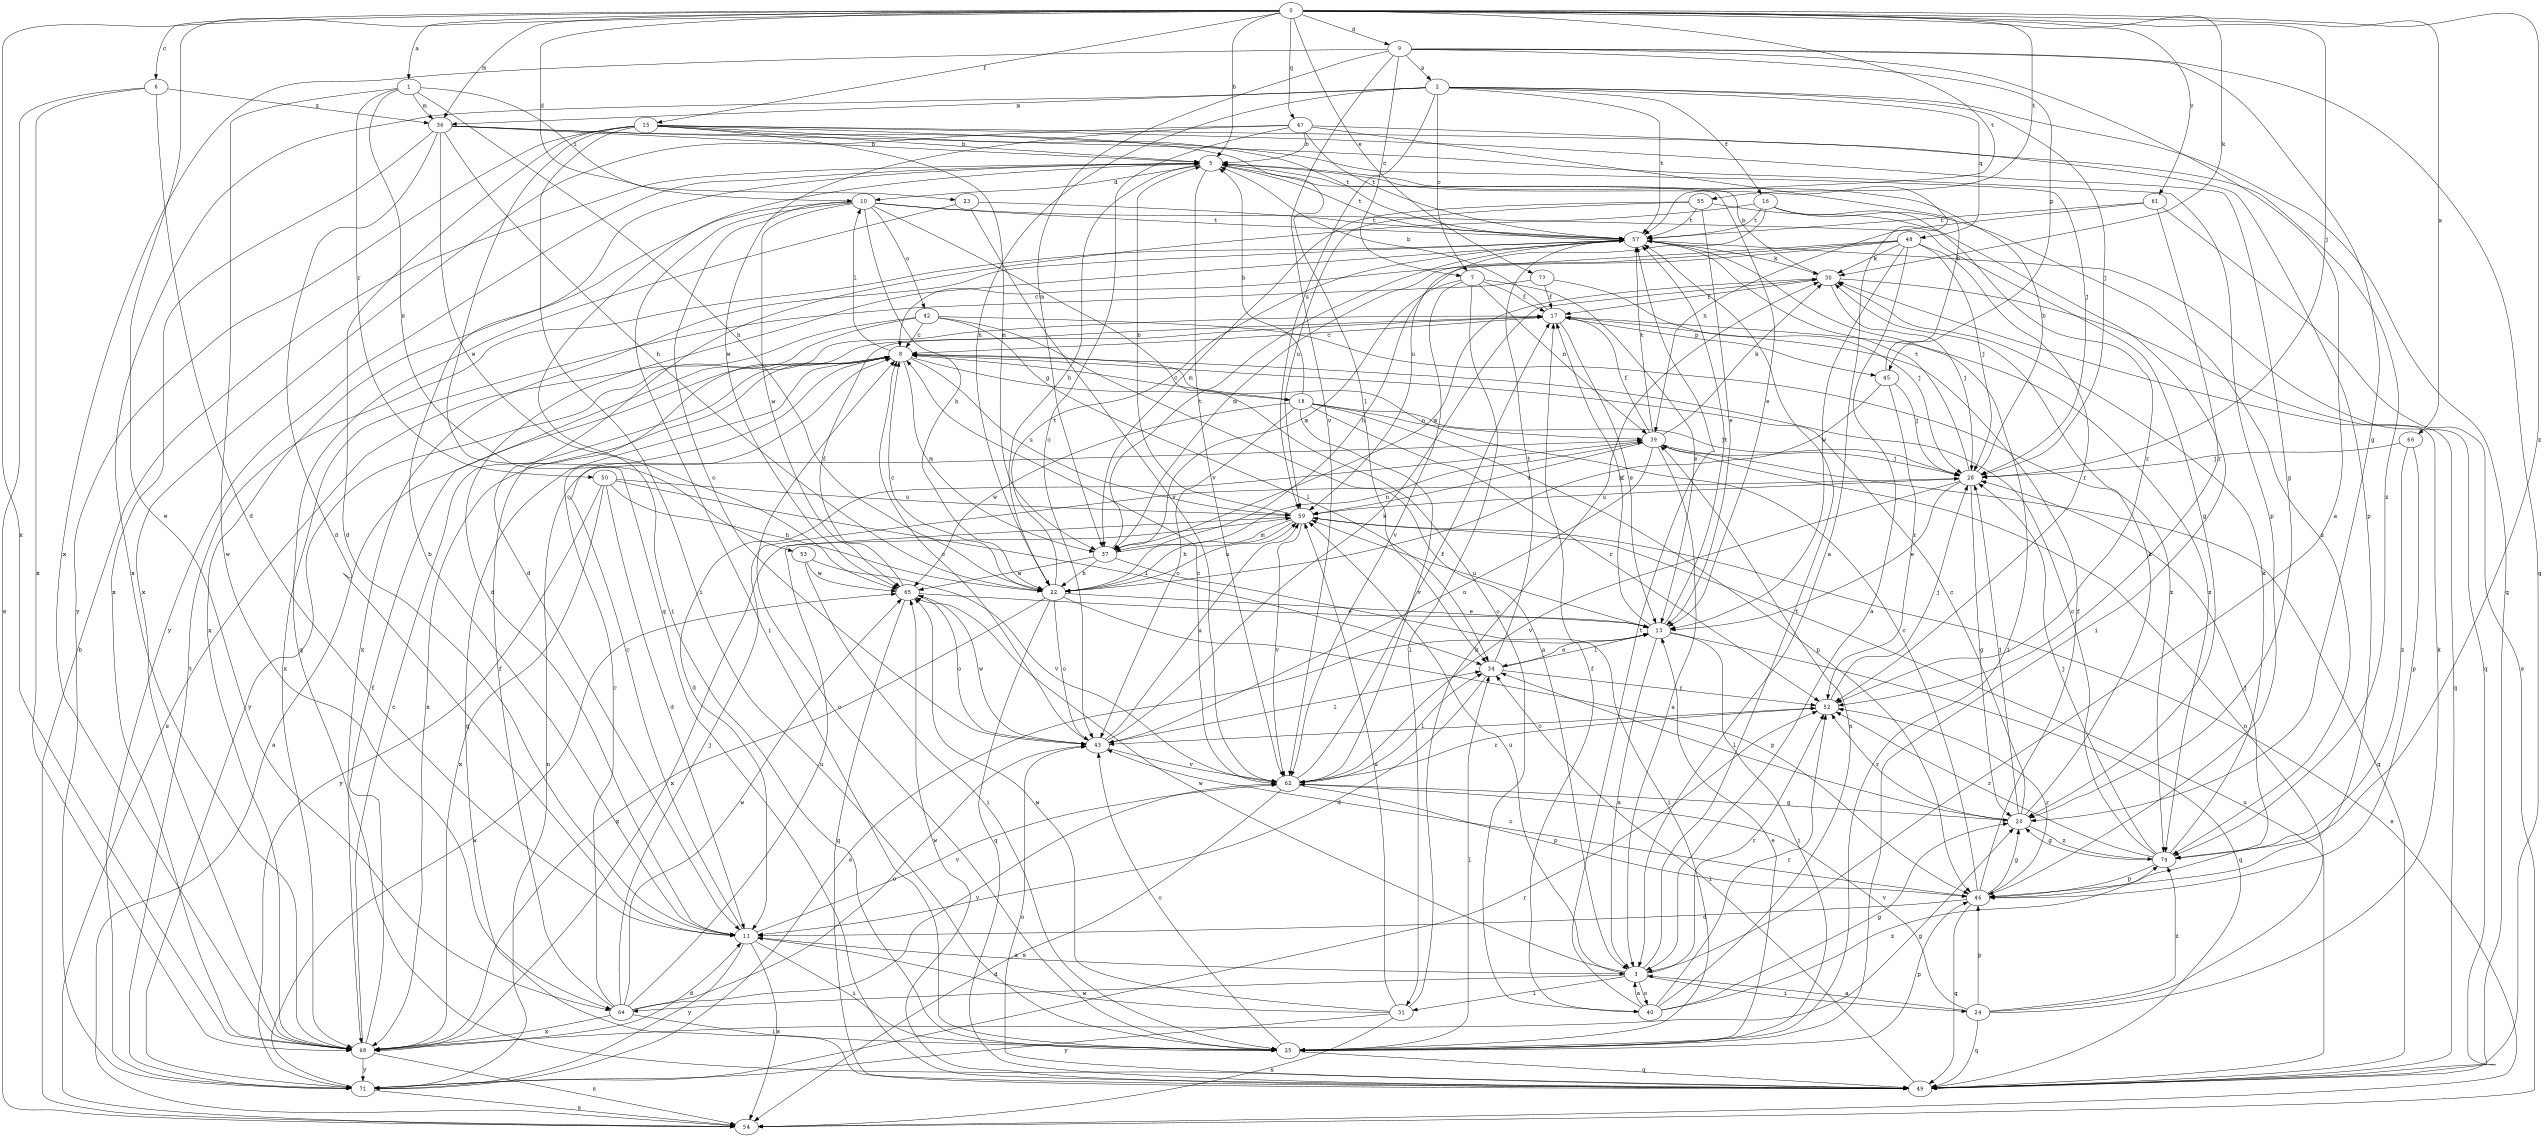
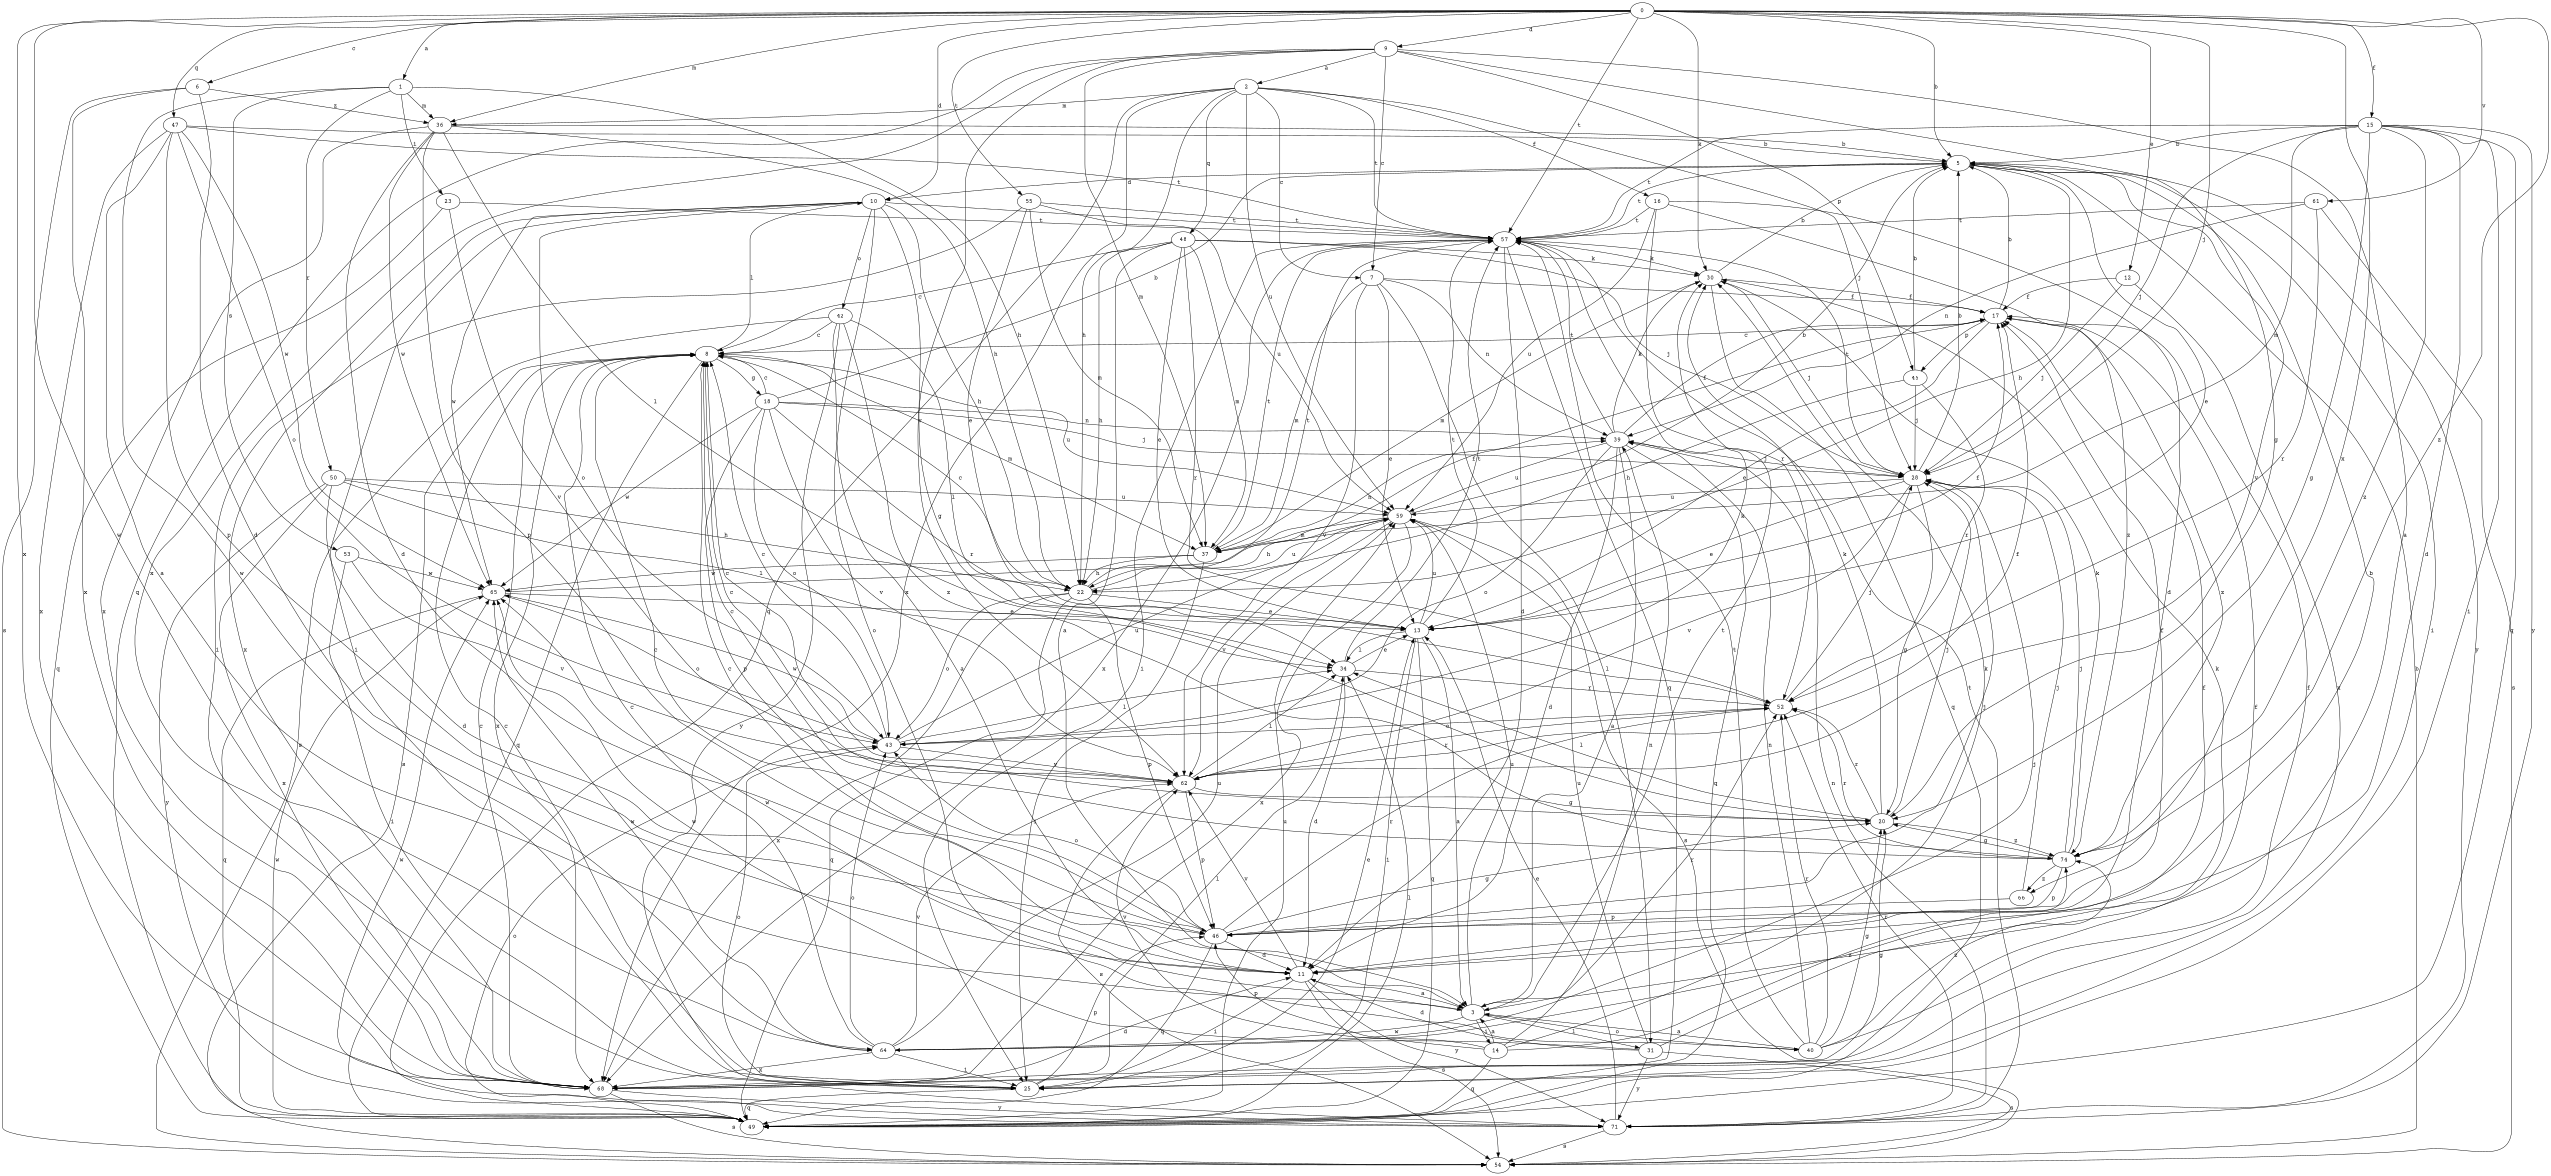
node "72": label "72" -> "12"
edge "48" -> "13": label "w" -> "e"
edge "66" -> "74": reversed
node "24": label "24" -> "14"
